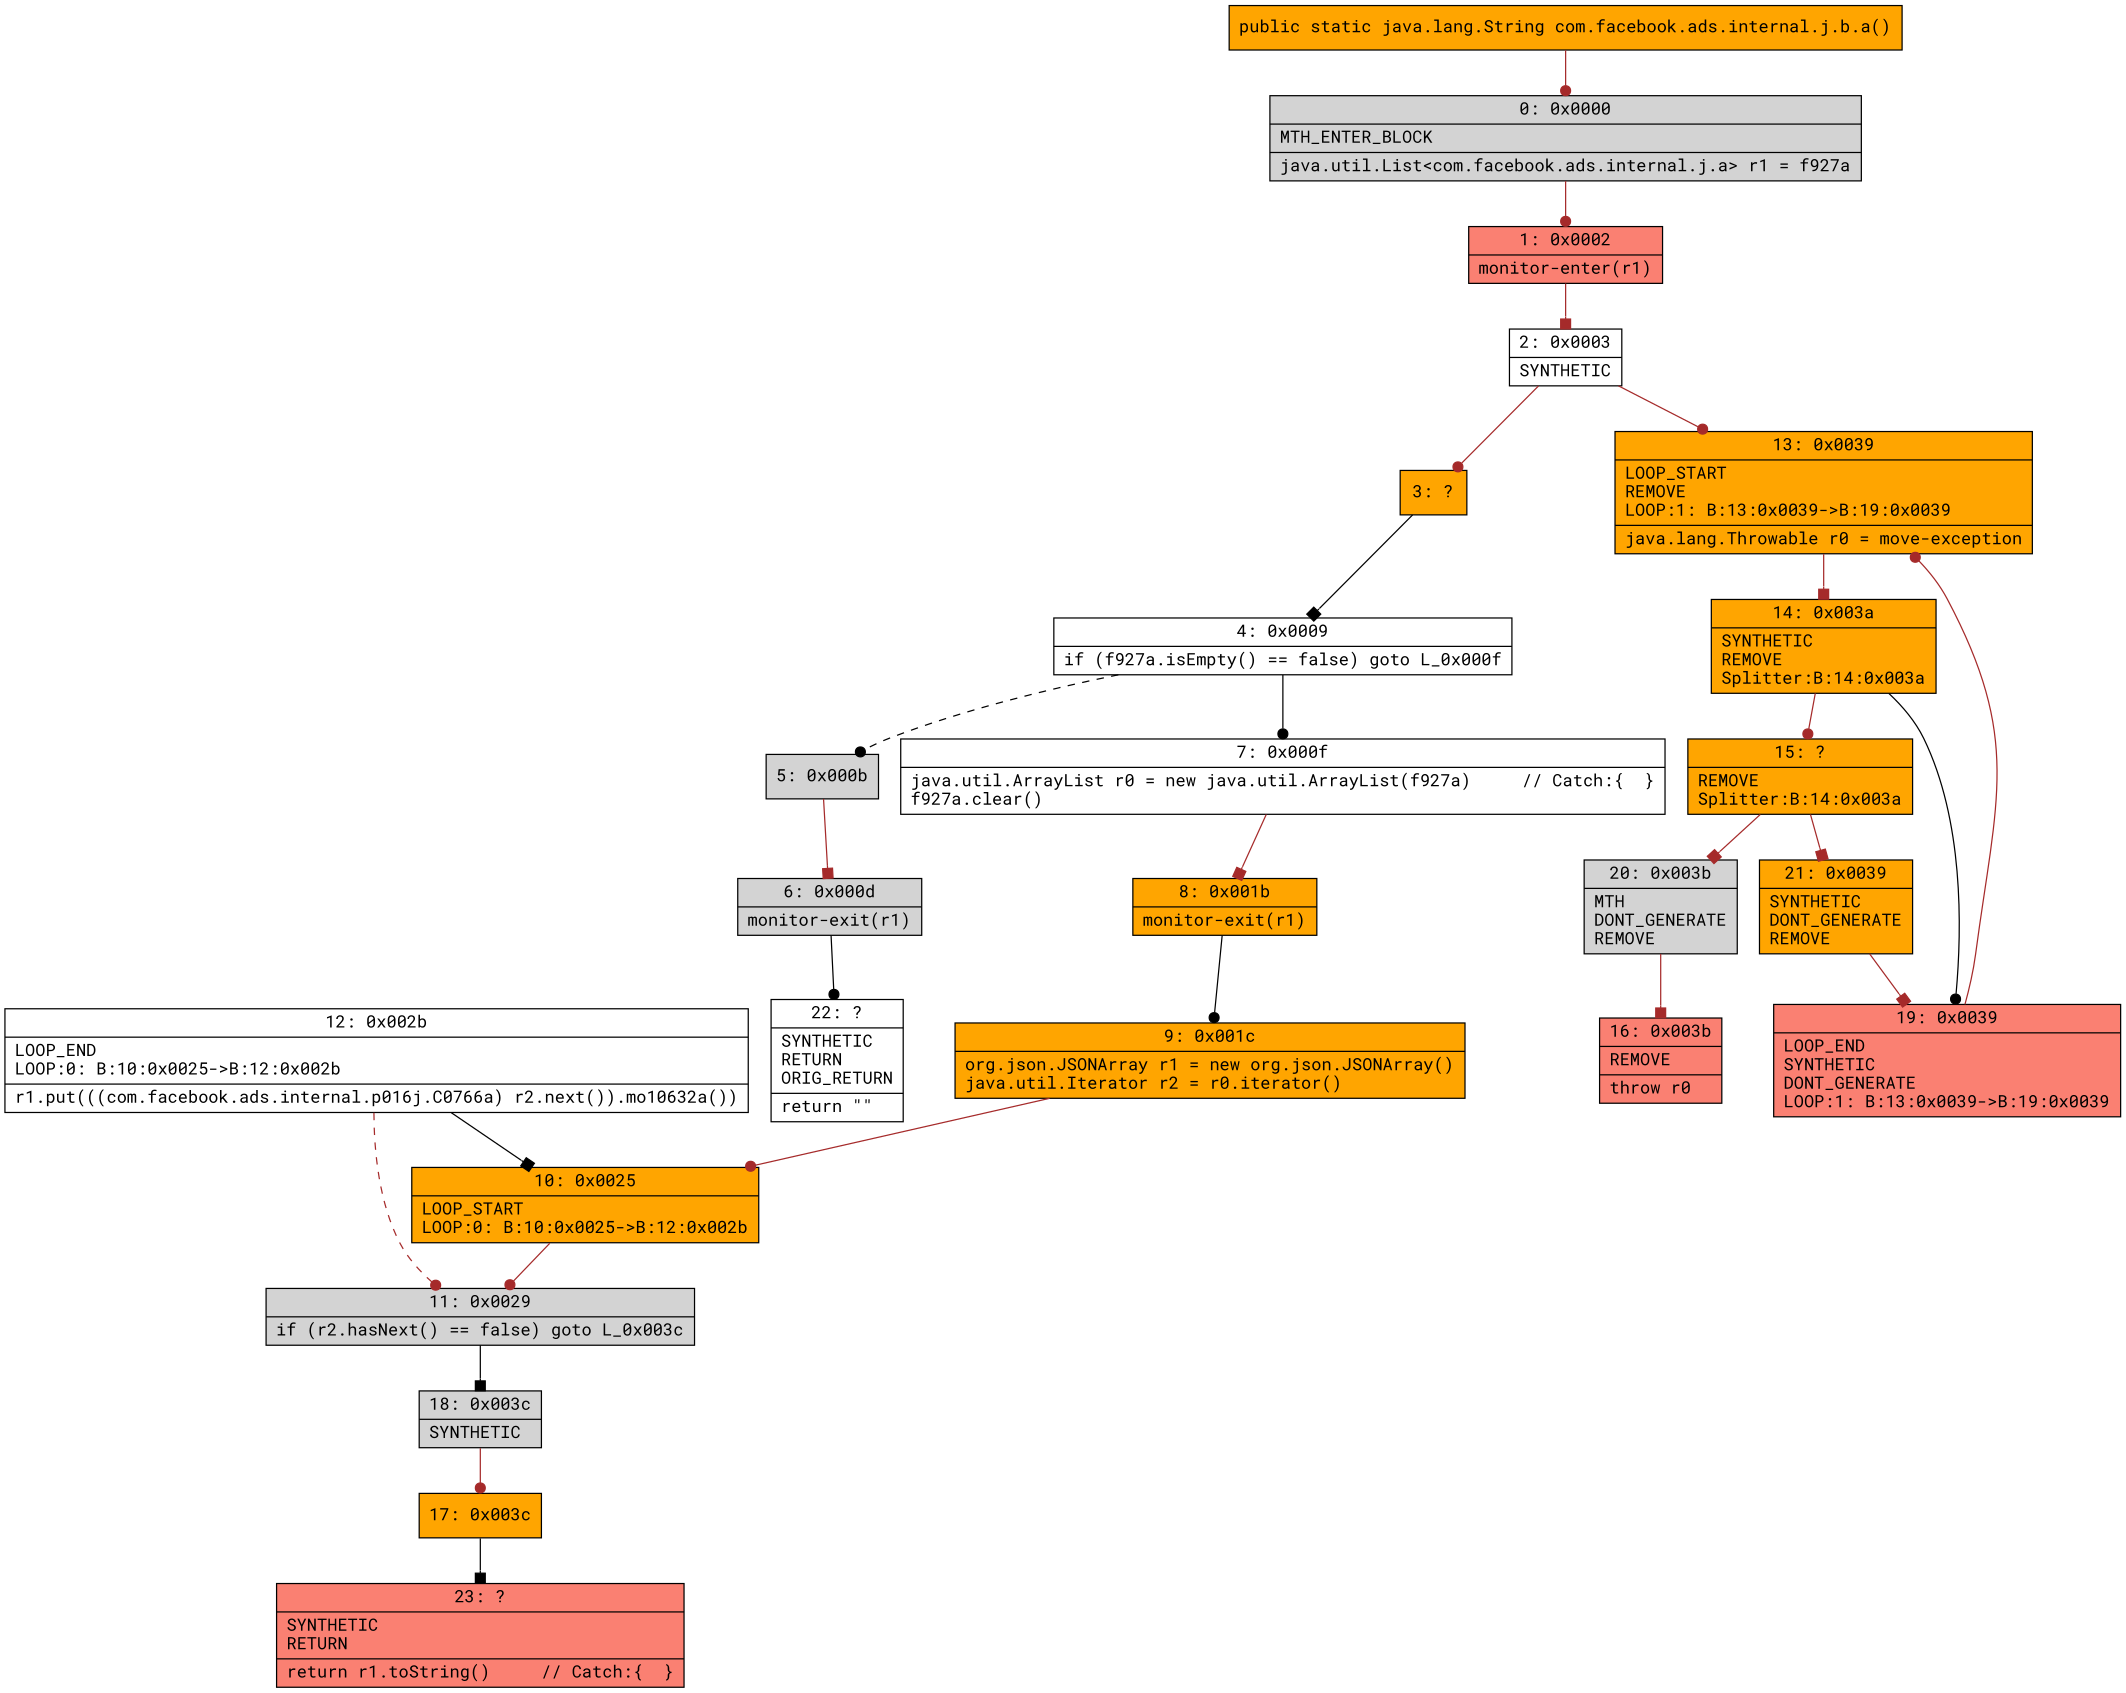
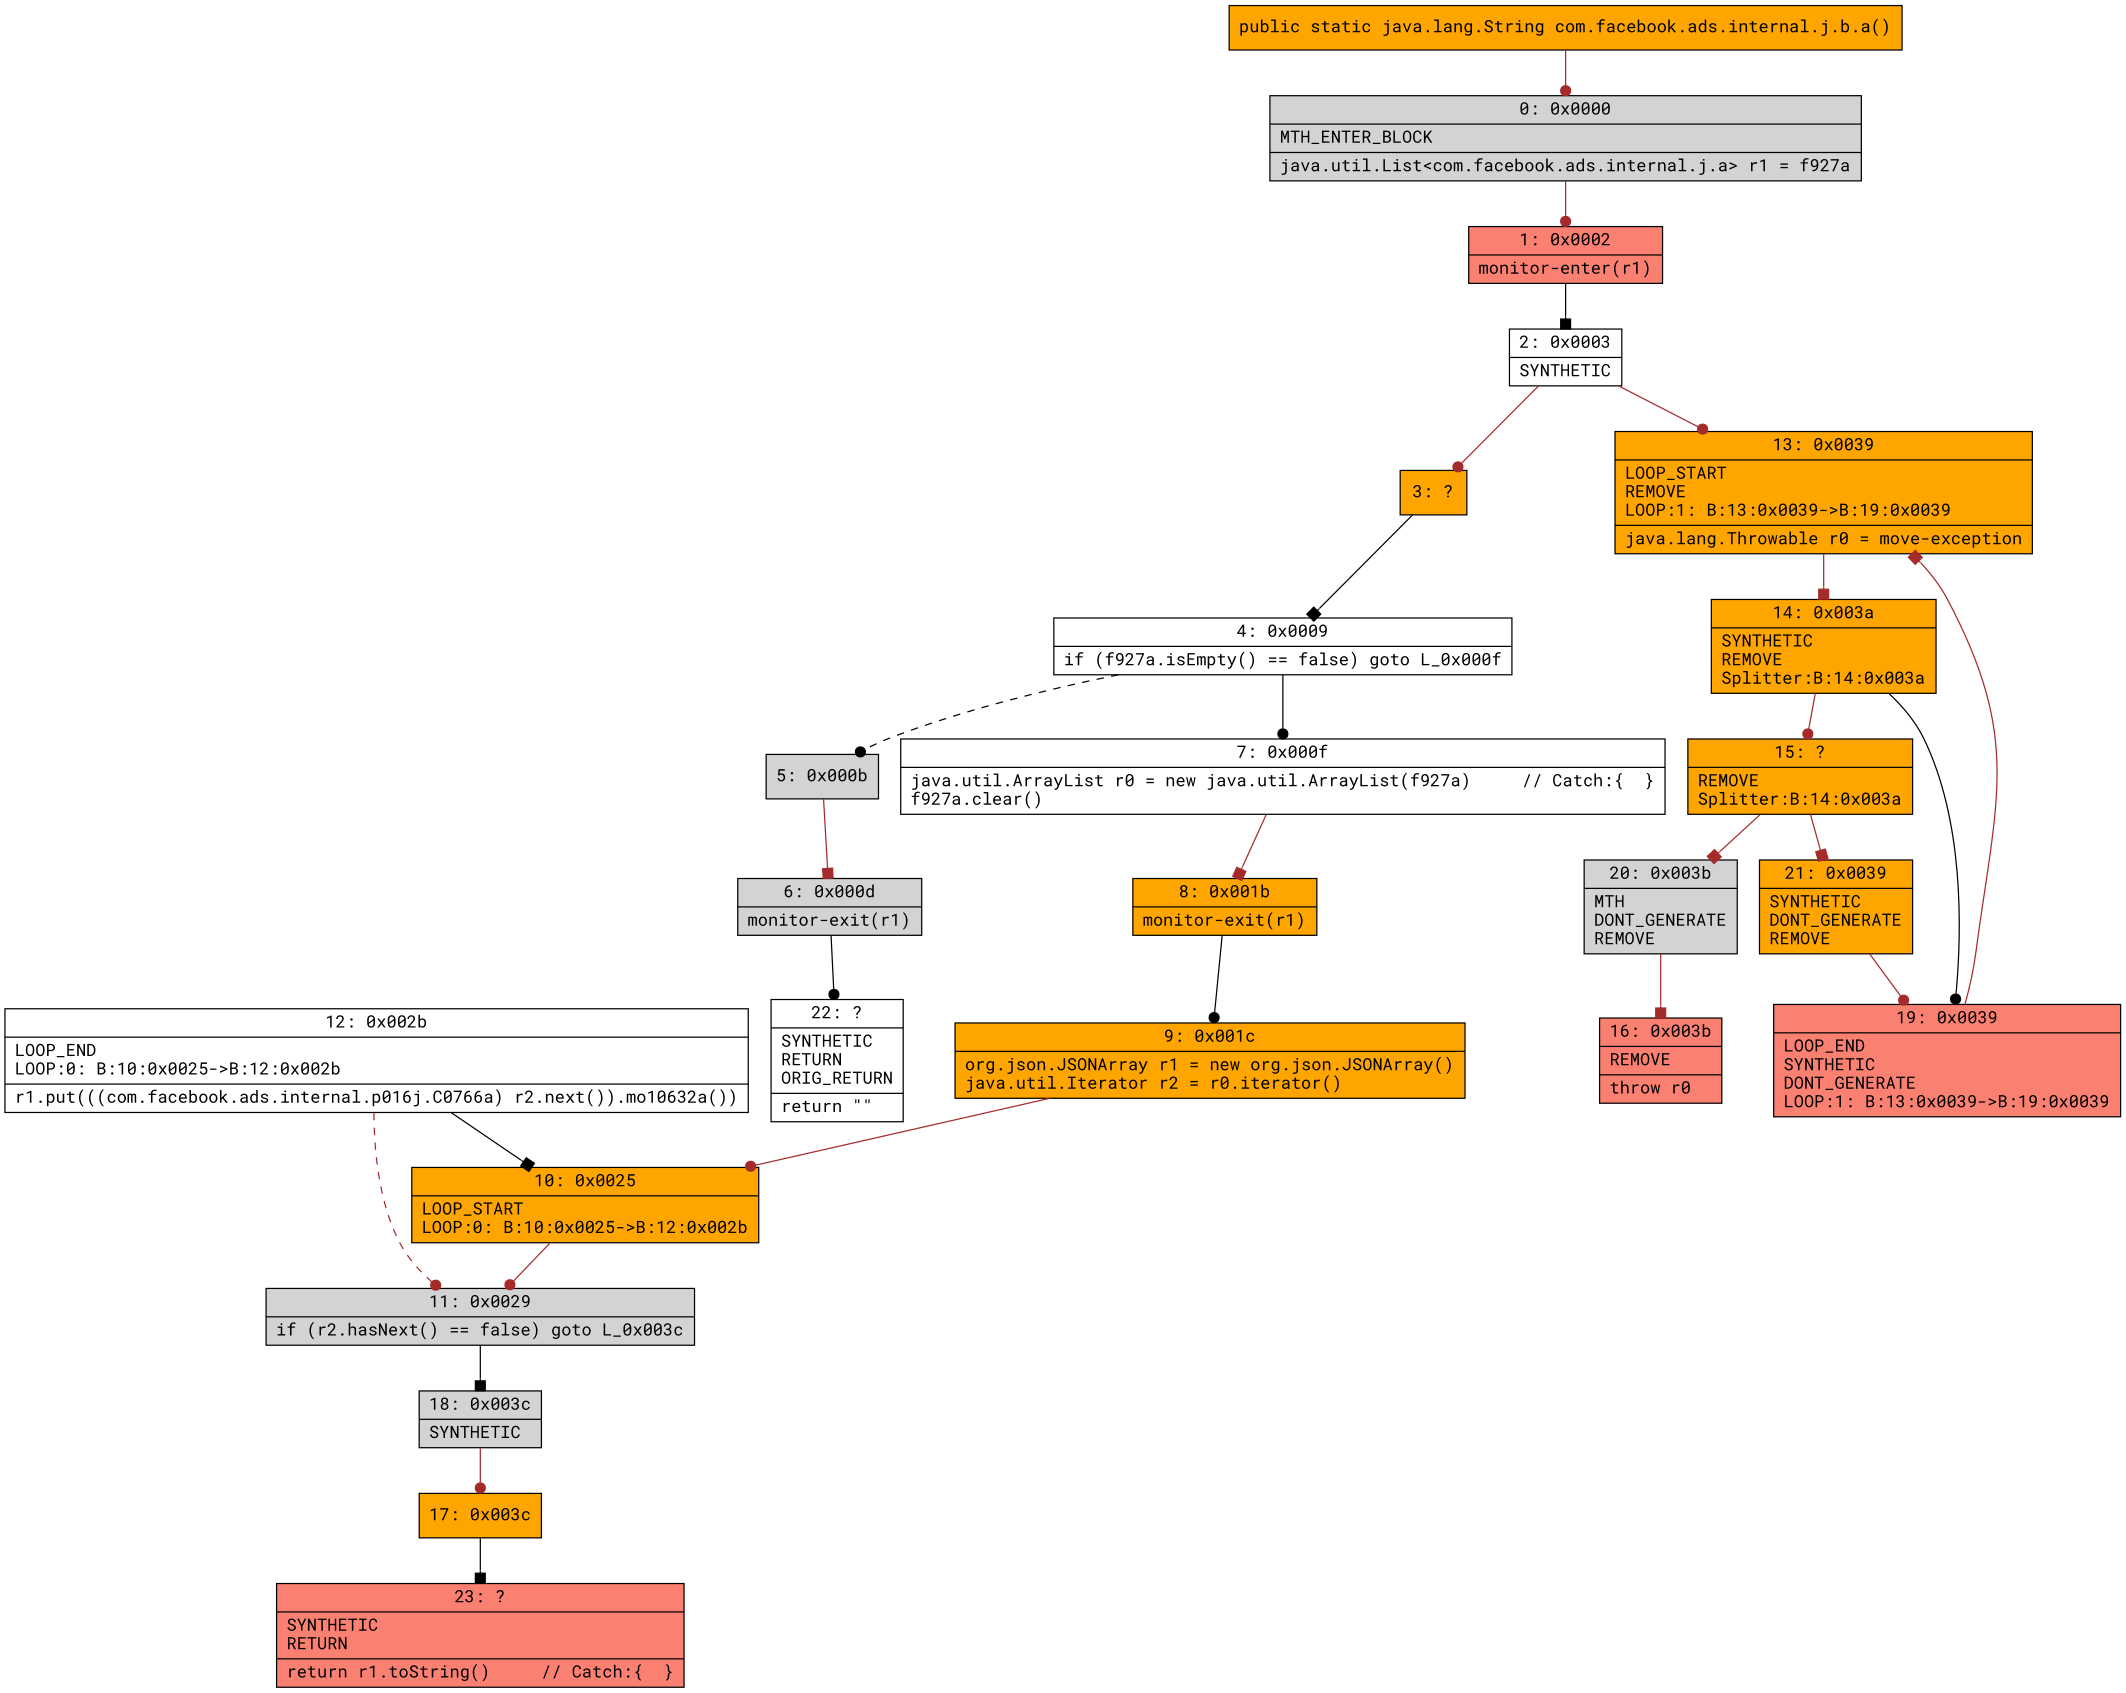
edge "1: 0x0002" -> "2: 0x0003": color brown -> black
edge "19: 0x0039" -> "13: 0x0039": arrowhead dot -> box
edge "21: 0x0039" -> "19: 0x0039": arrowhead box -> dot
